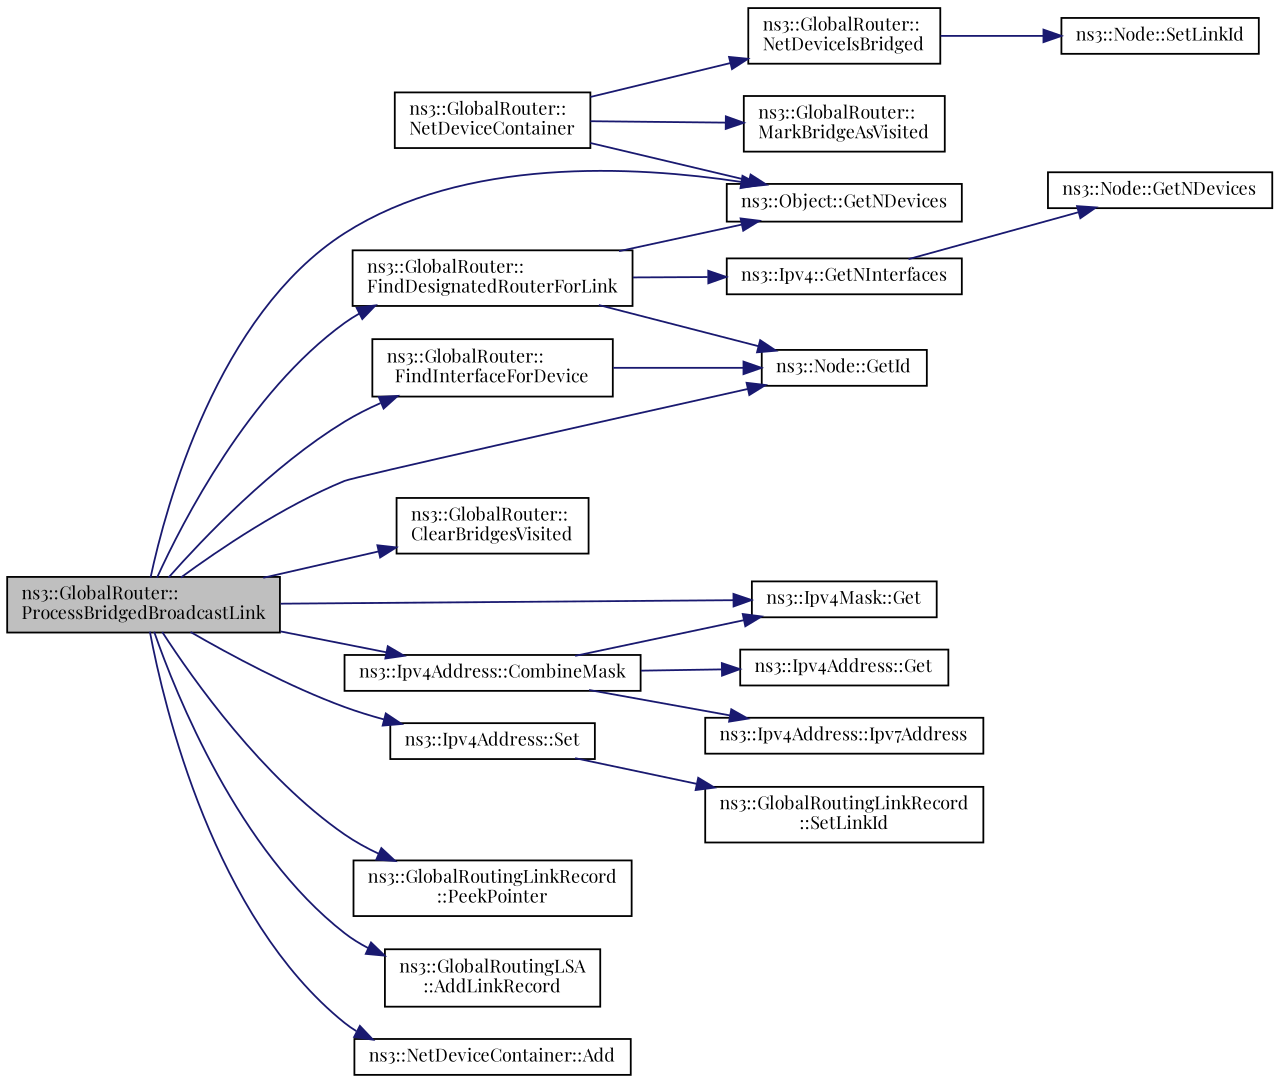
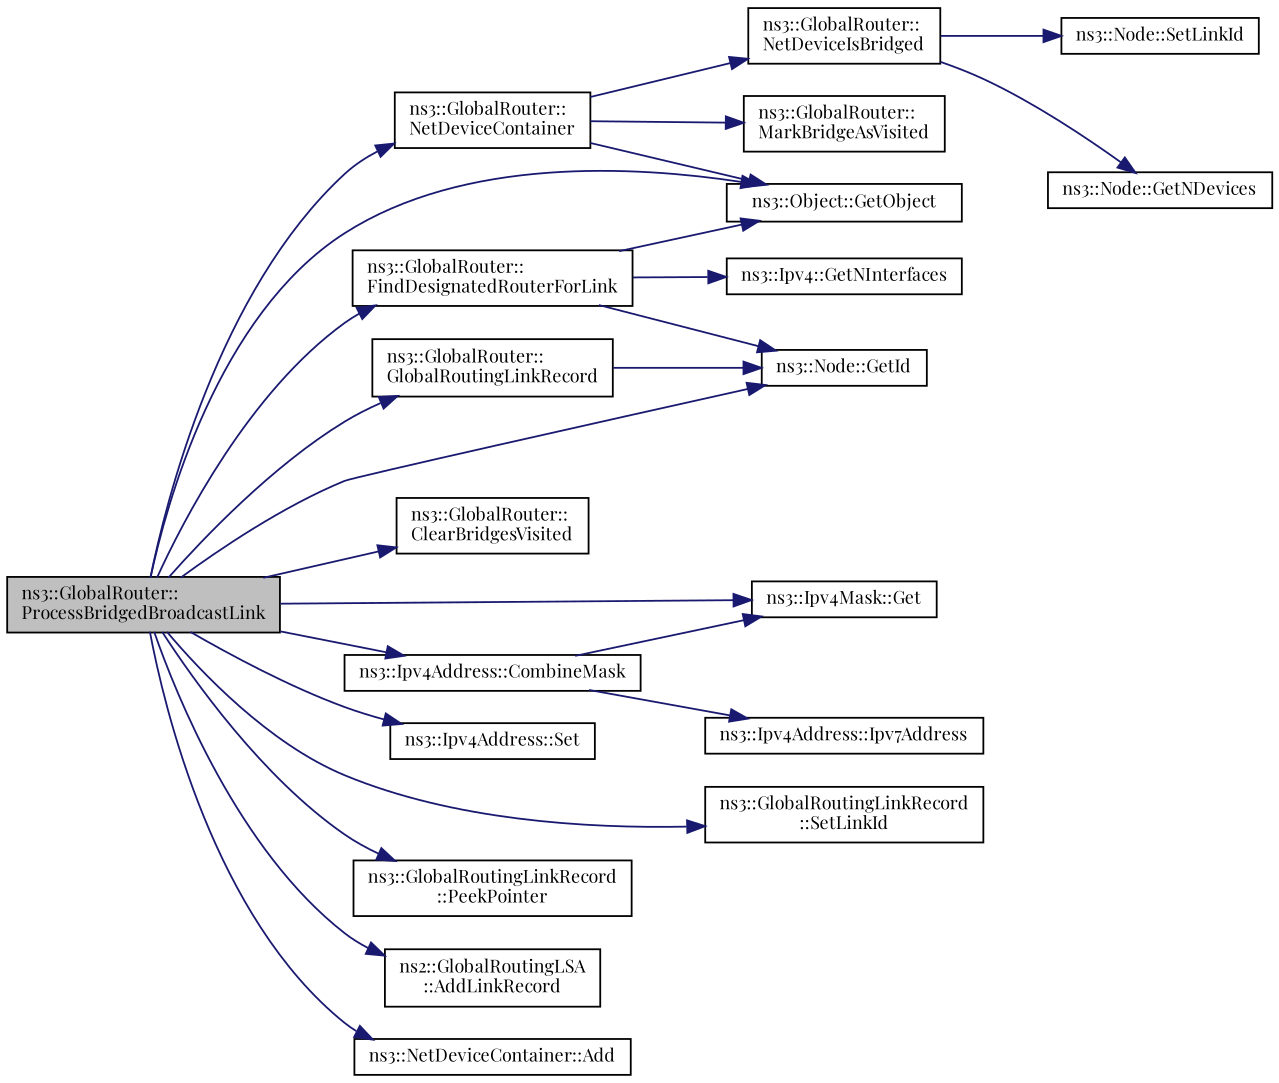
node "ns3::Object::GetNDevices": label "ns3::Object::GetNDevices" -> "ns3::Object::GetObject"
edge "ns3::Ipv4::GetNInterfaces" -> "ns3::Node::GetNDevices": now "ns3::GlobalRouter:: NetDeviceIsBridged" -> "ns3::Node::GetNDevices"
edge "ns3::GlobalRouter:: ProcessBridgedBroadcastLink" -> "ns3::GlobalRouter:: NetDeviceContainer": added
node "ns3::GlobalRouter:: FindInterfaceForDevice": label "ns3::GlobalRouter:: FindInterfaceForDevice" -> "ns3::GlobalRouter:: GlobalRoutingLinkRecord"
node "ns3::Ipv4Address::Get": removed
edge "ns3::Ipv4Address::Set" -> "ns3::GlobalRoutingLinkRecord ::SetLinkId": now "ns3::GlobalRouter:: ProcessBridgedBroadcastLink" -> "ns3::GlobalRoutingLinkRecord ::SetLinkId"
node "ns3::GlobalRoutingLSA ::AddLinkRecord": label "ns3::GlobalRoutingLSA ::AddLinkRecord" -> "ns2::GlobalRoutingLSA ::AddLinkRecord"
